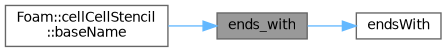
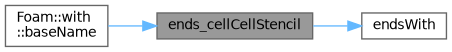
node "Foam::cellCellStencil ::baseName": label "Foam::cellCellStencil ::baseName" -> "Foam::with ::baseName"
node "ends_with": label "ends_with" -> "ends_cellCellStencil"
